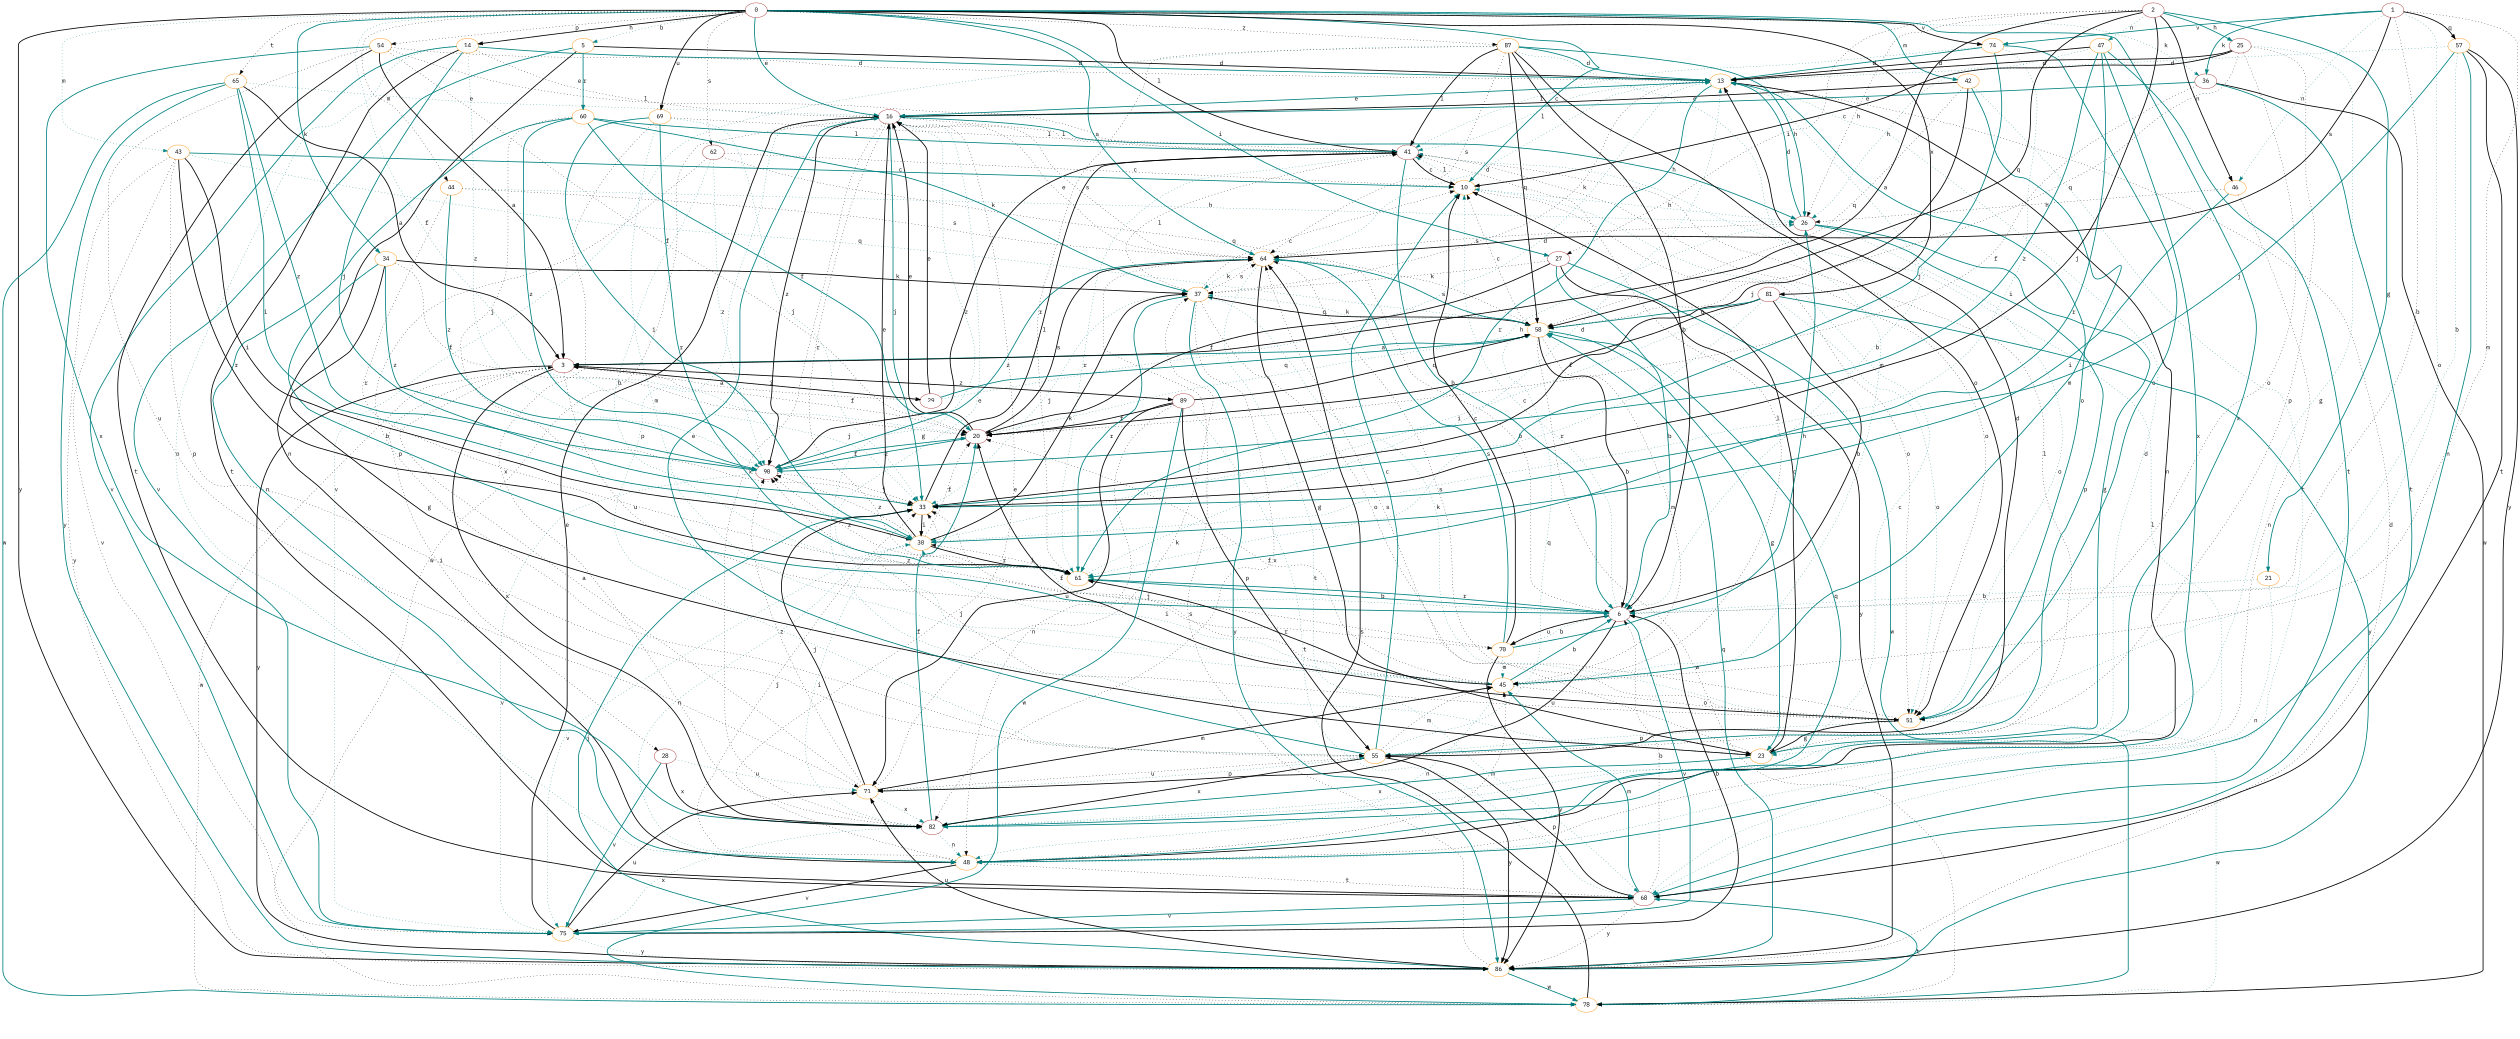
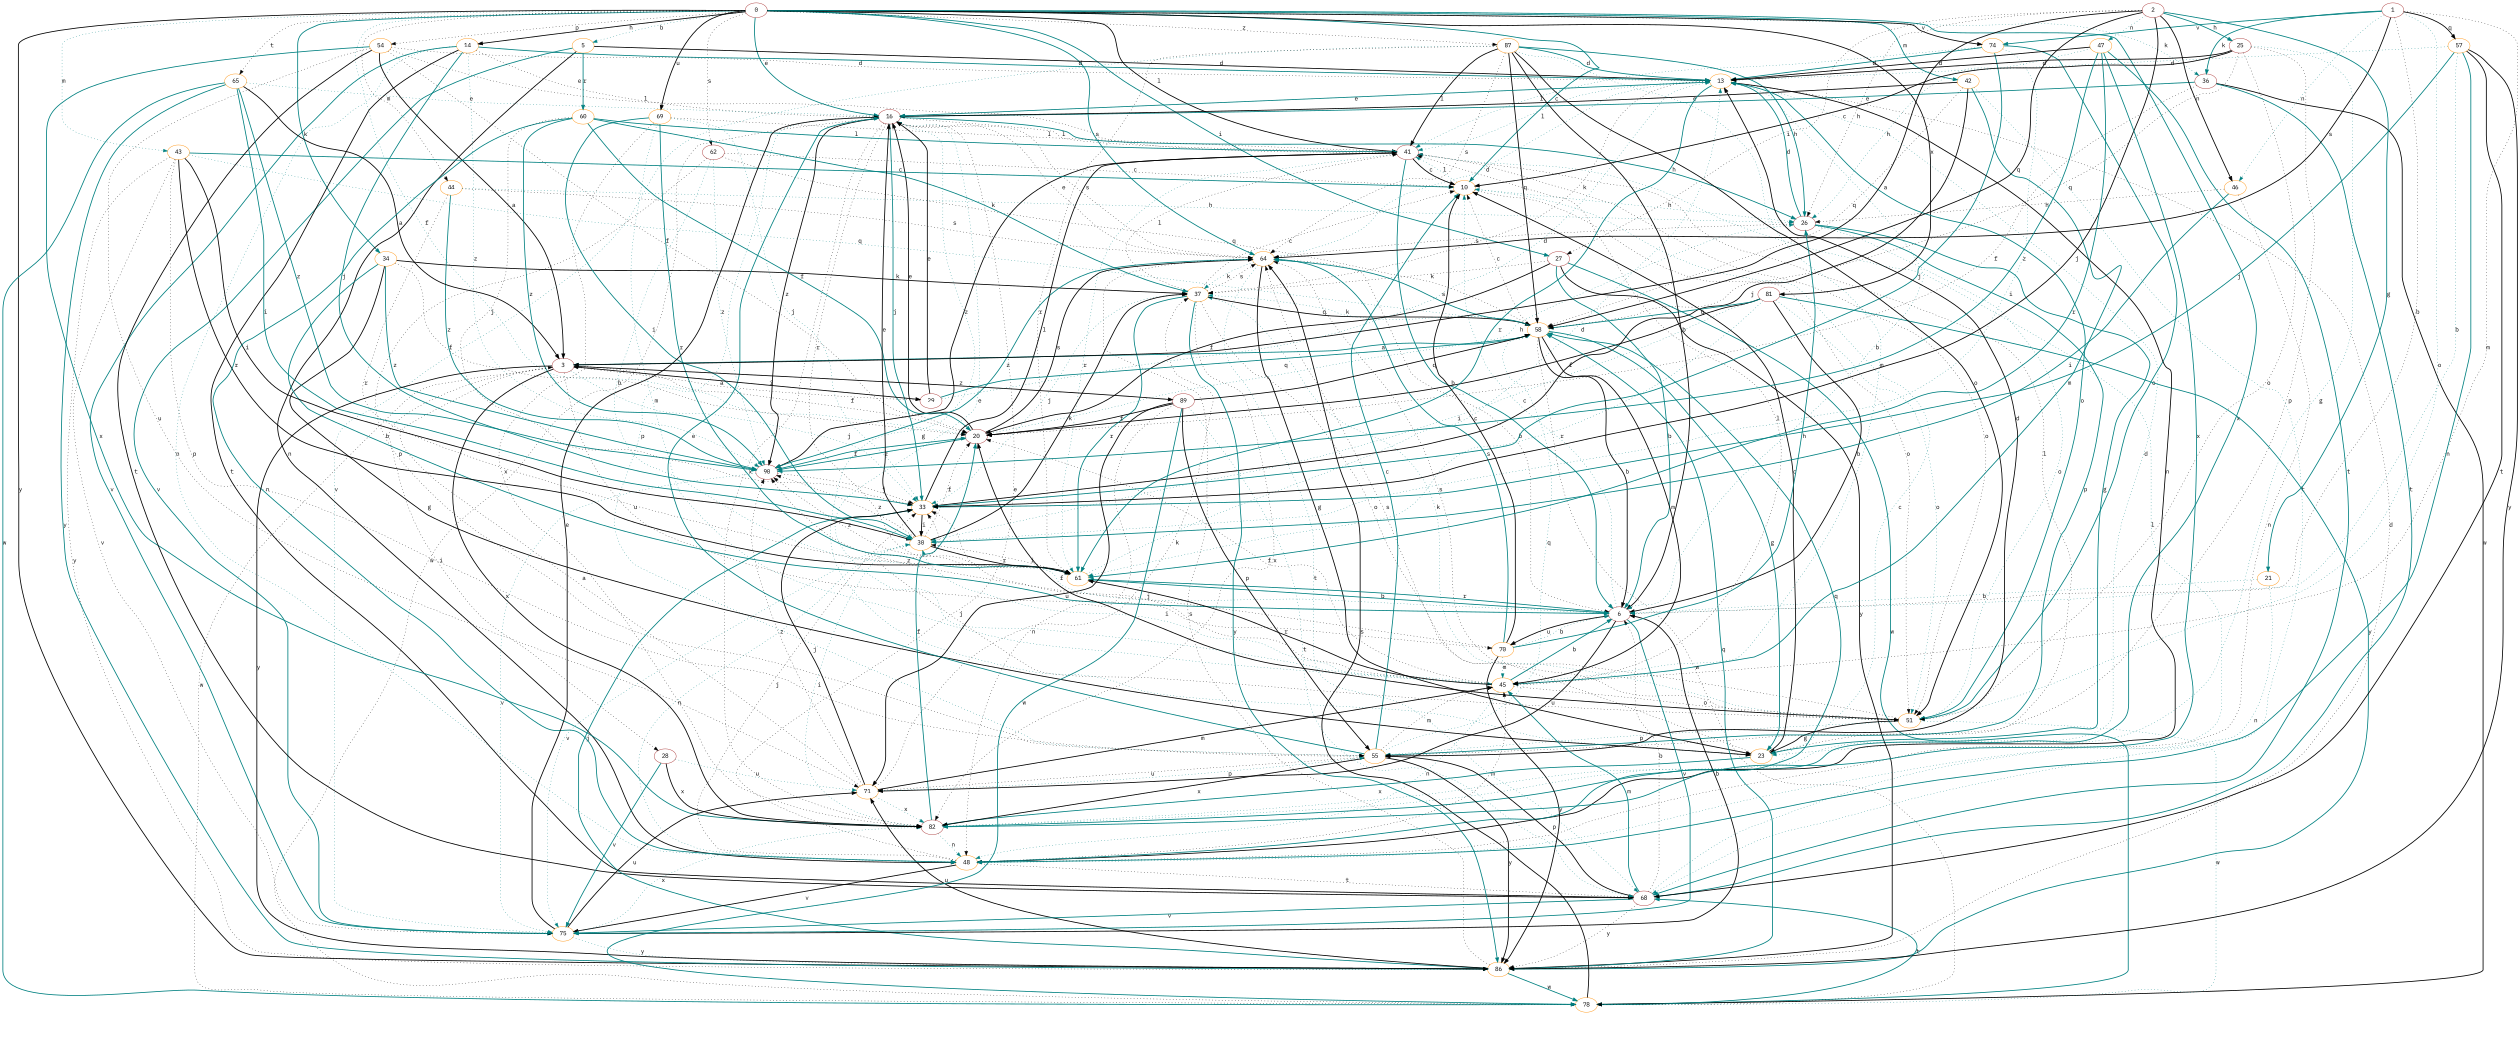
edge "58" -> "45": style dotted -> bold
